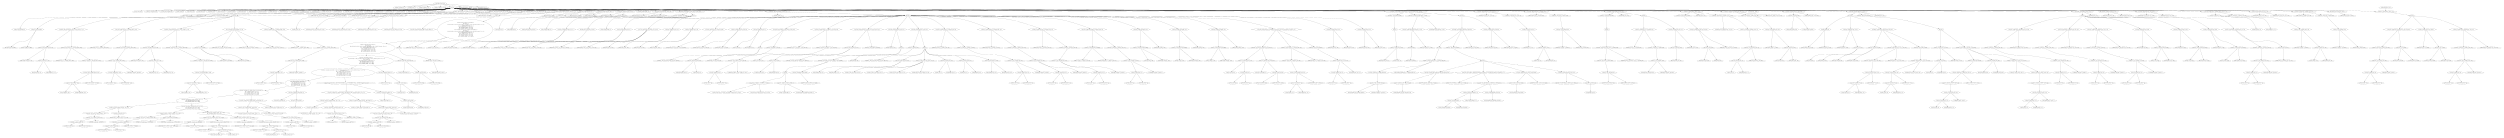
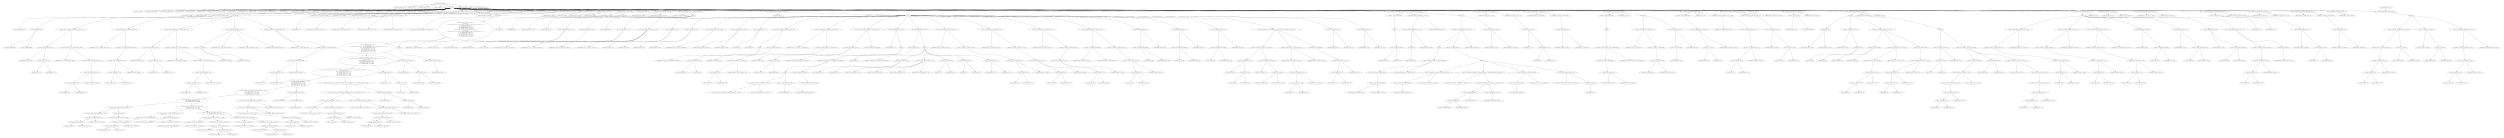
node "(IDENTIFIER,a4,a4 = *(_DWORD *)(fbss + 248))": added
